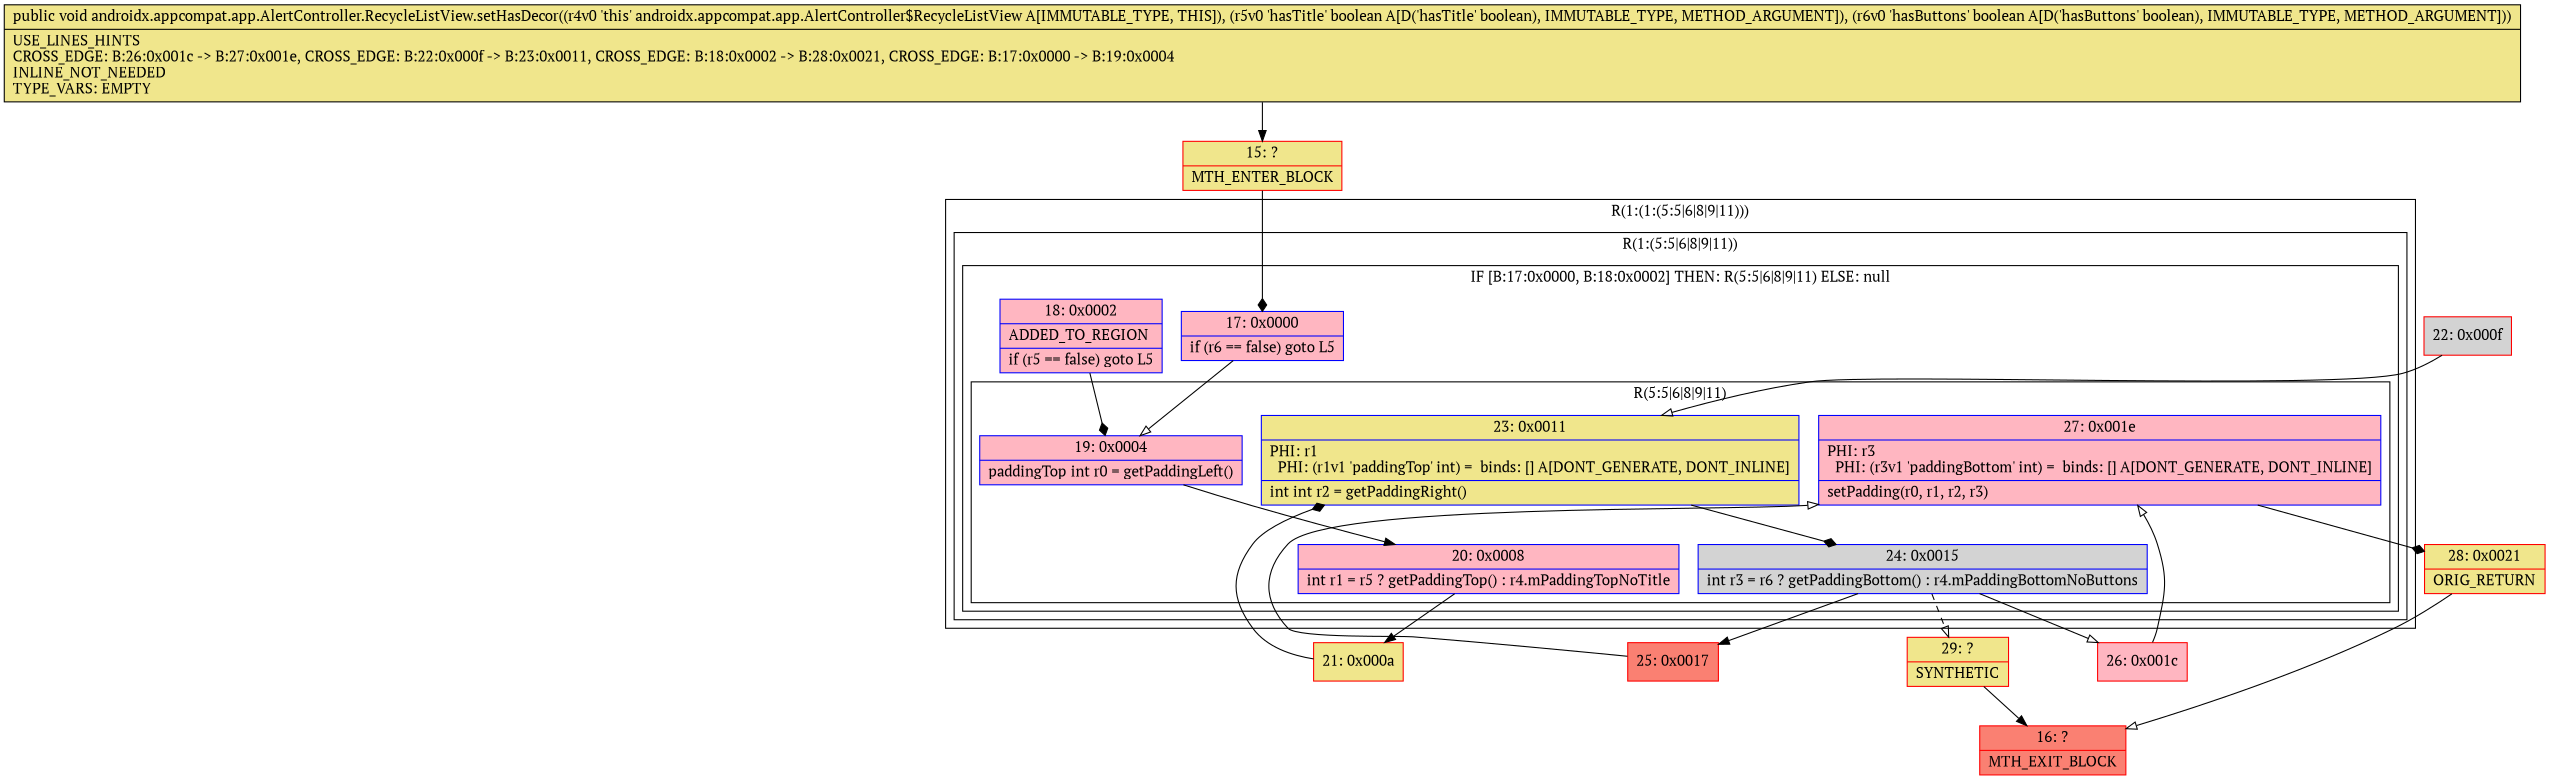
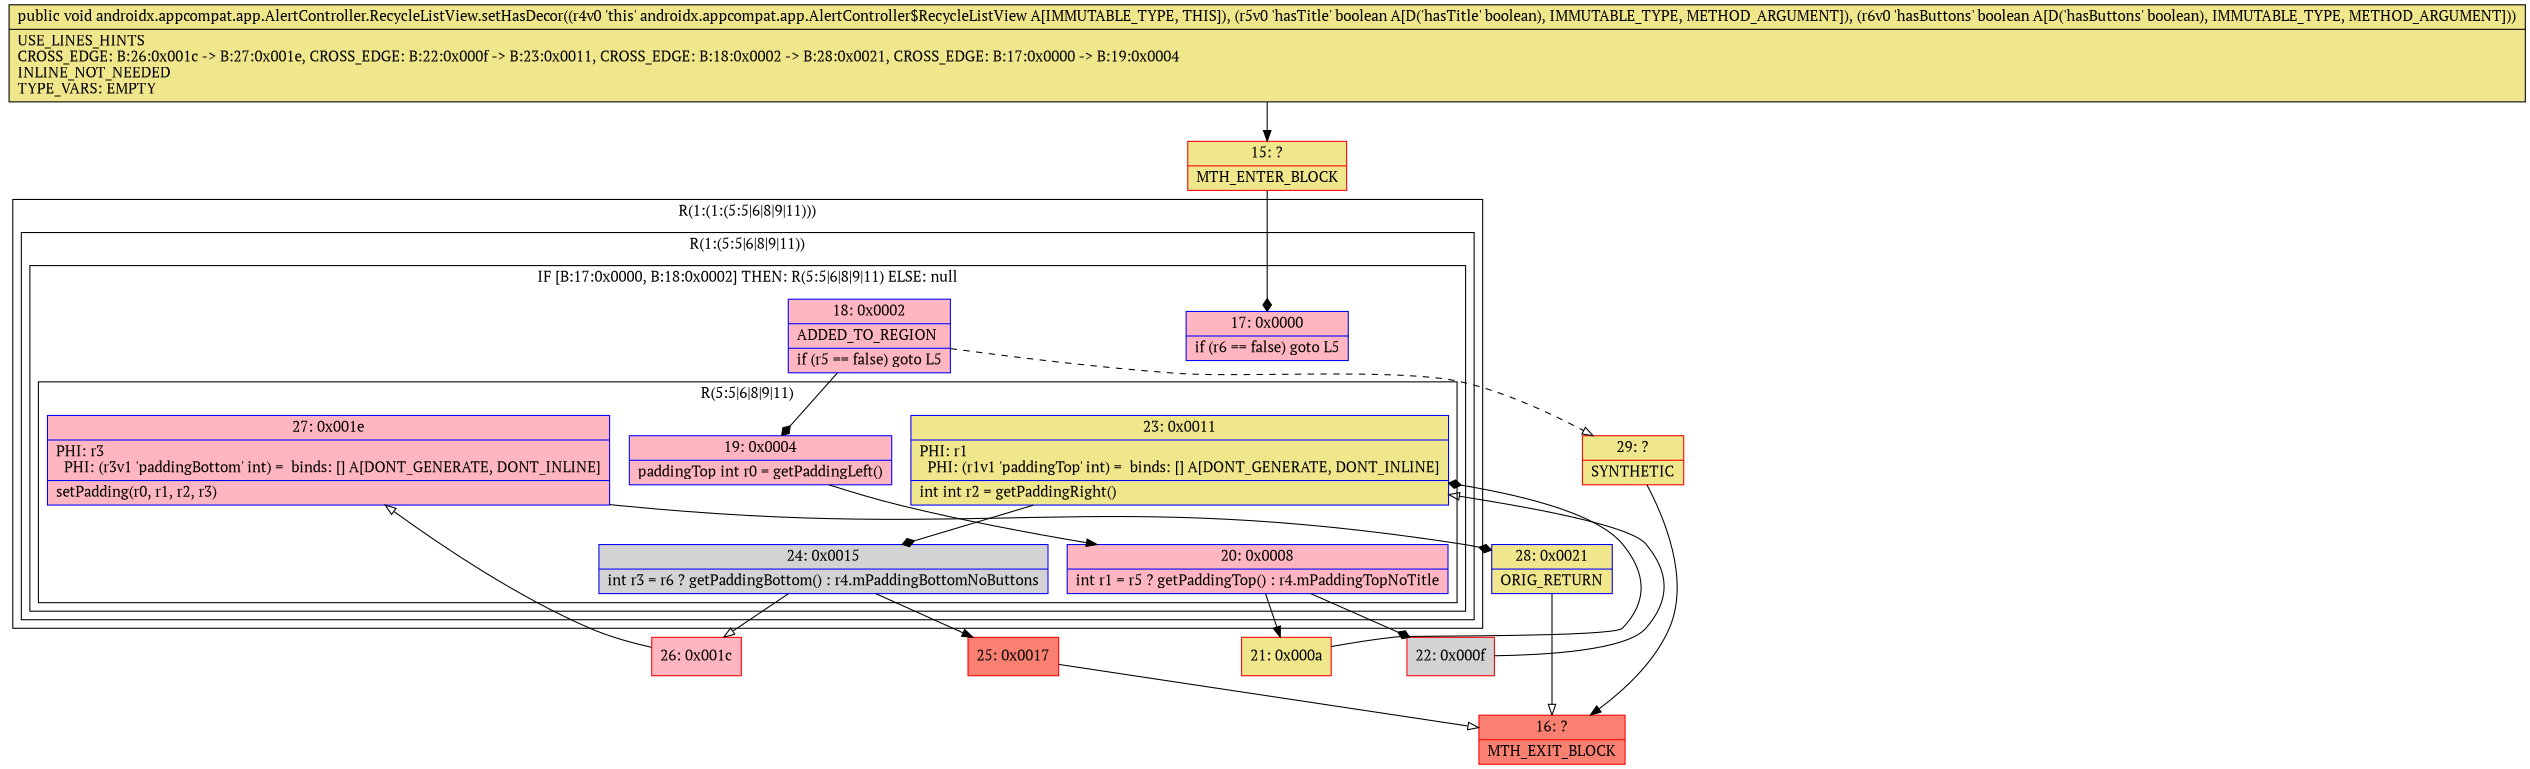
edge "17: 0x0000" -> "19: 0x0004": removed
edge "25: 0x0017" -> "27: 0x001e": now "25: 0x0017" -> "16: ?"
node "28: 0x0021": color red -> blue
edge "24: 0x0015" -> "29: ?": now "18: 0x0002" -> "29: ?"
edge "20: 0x0008" -> "22: 0x000f": added
